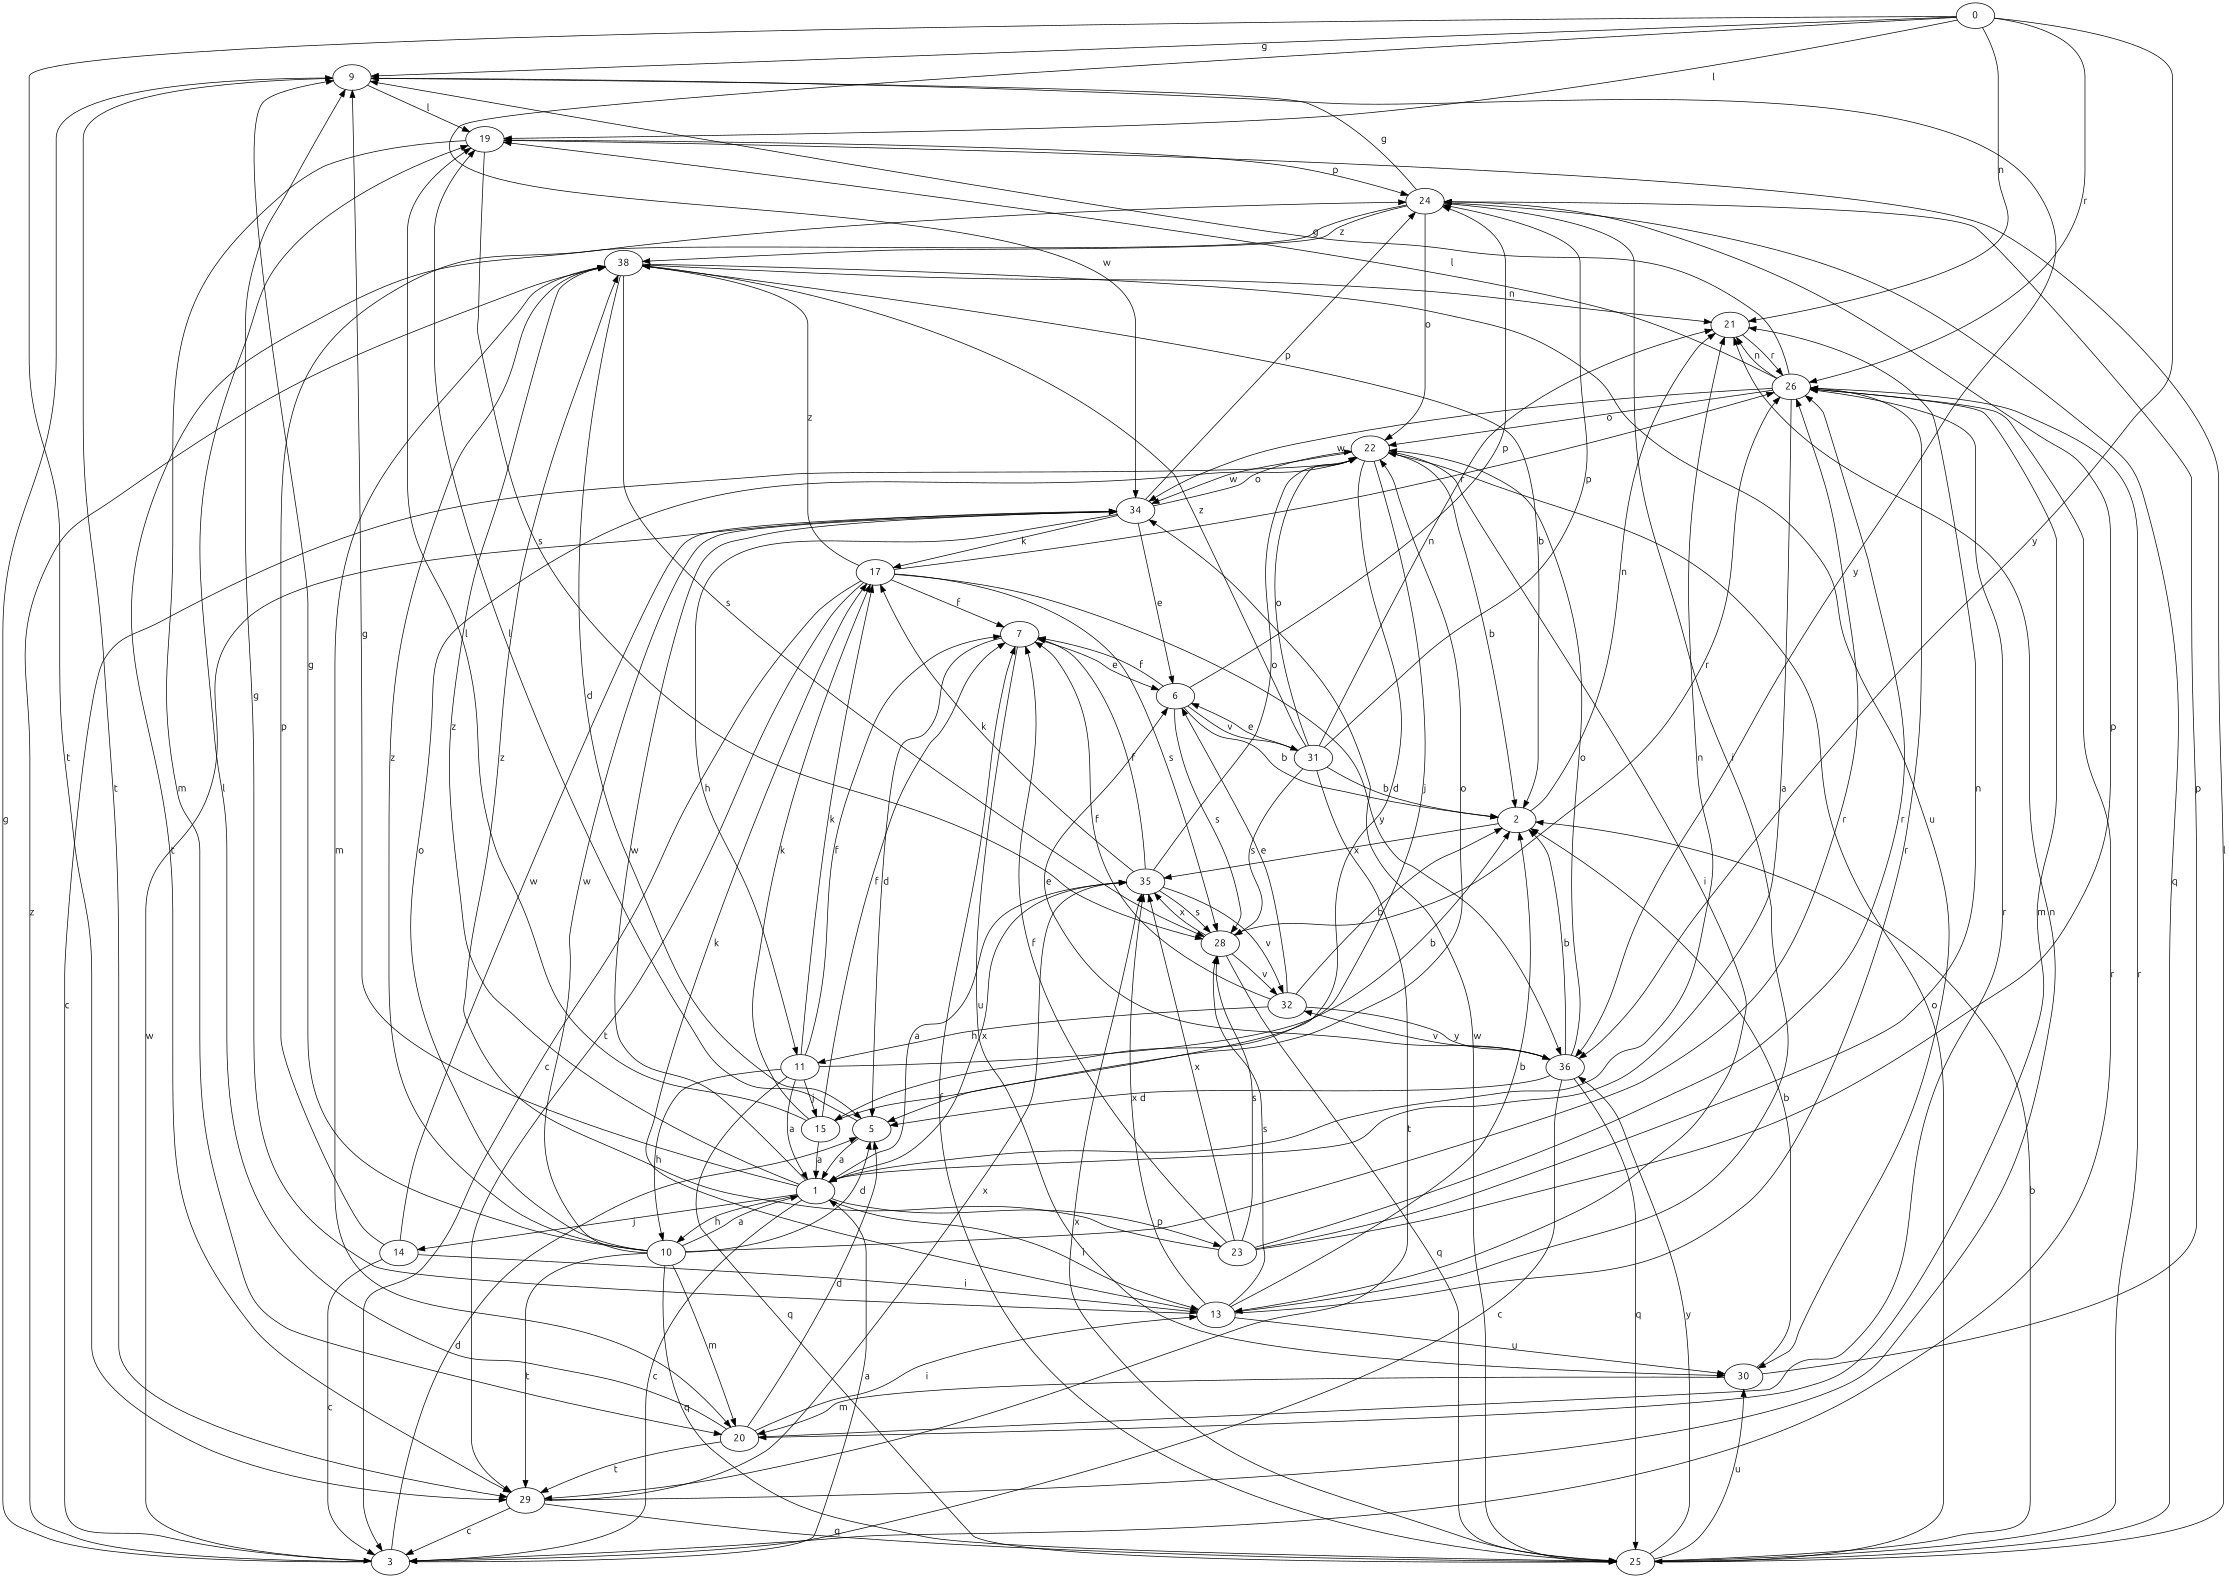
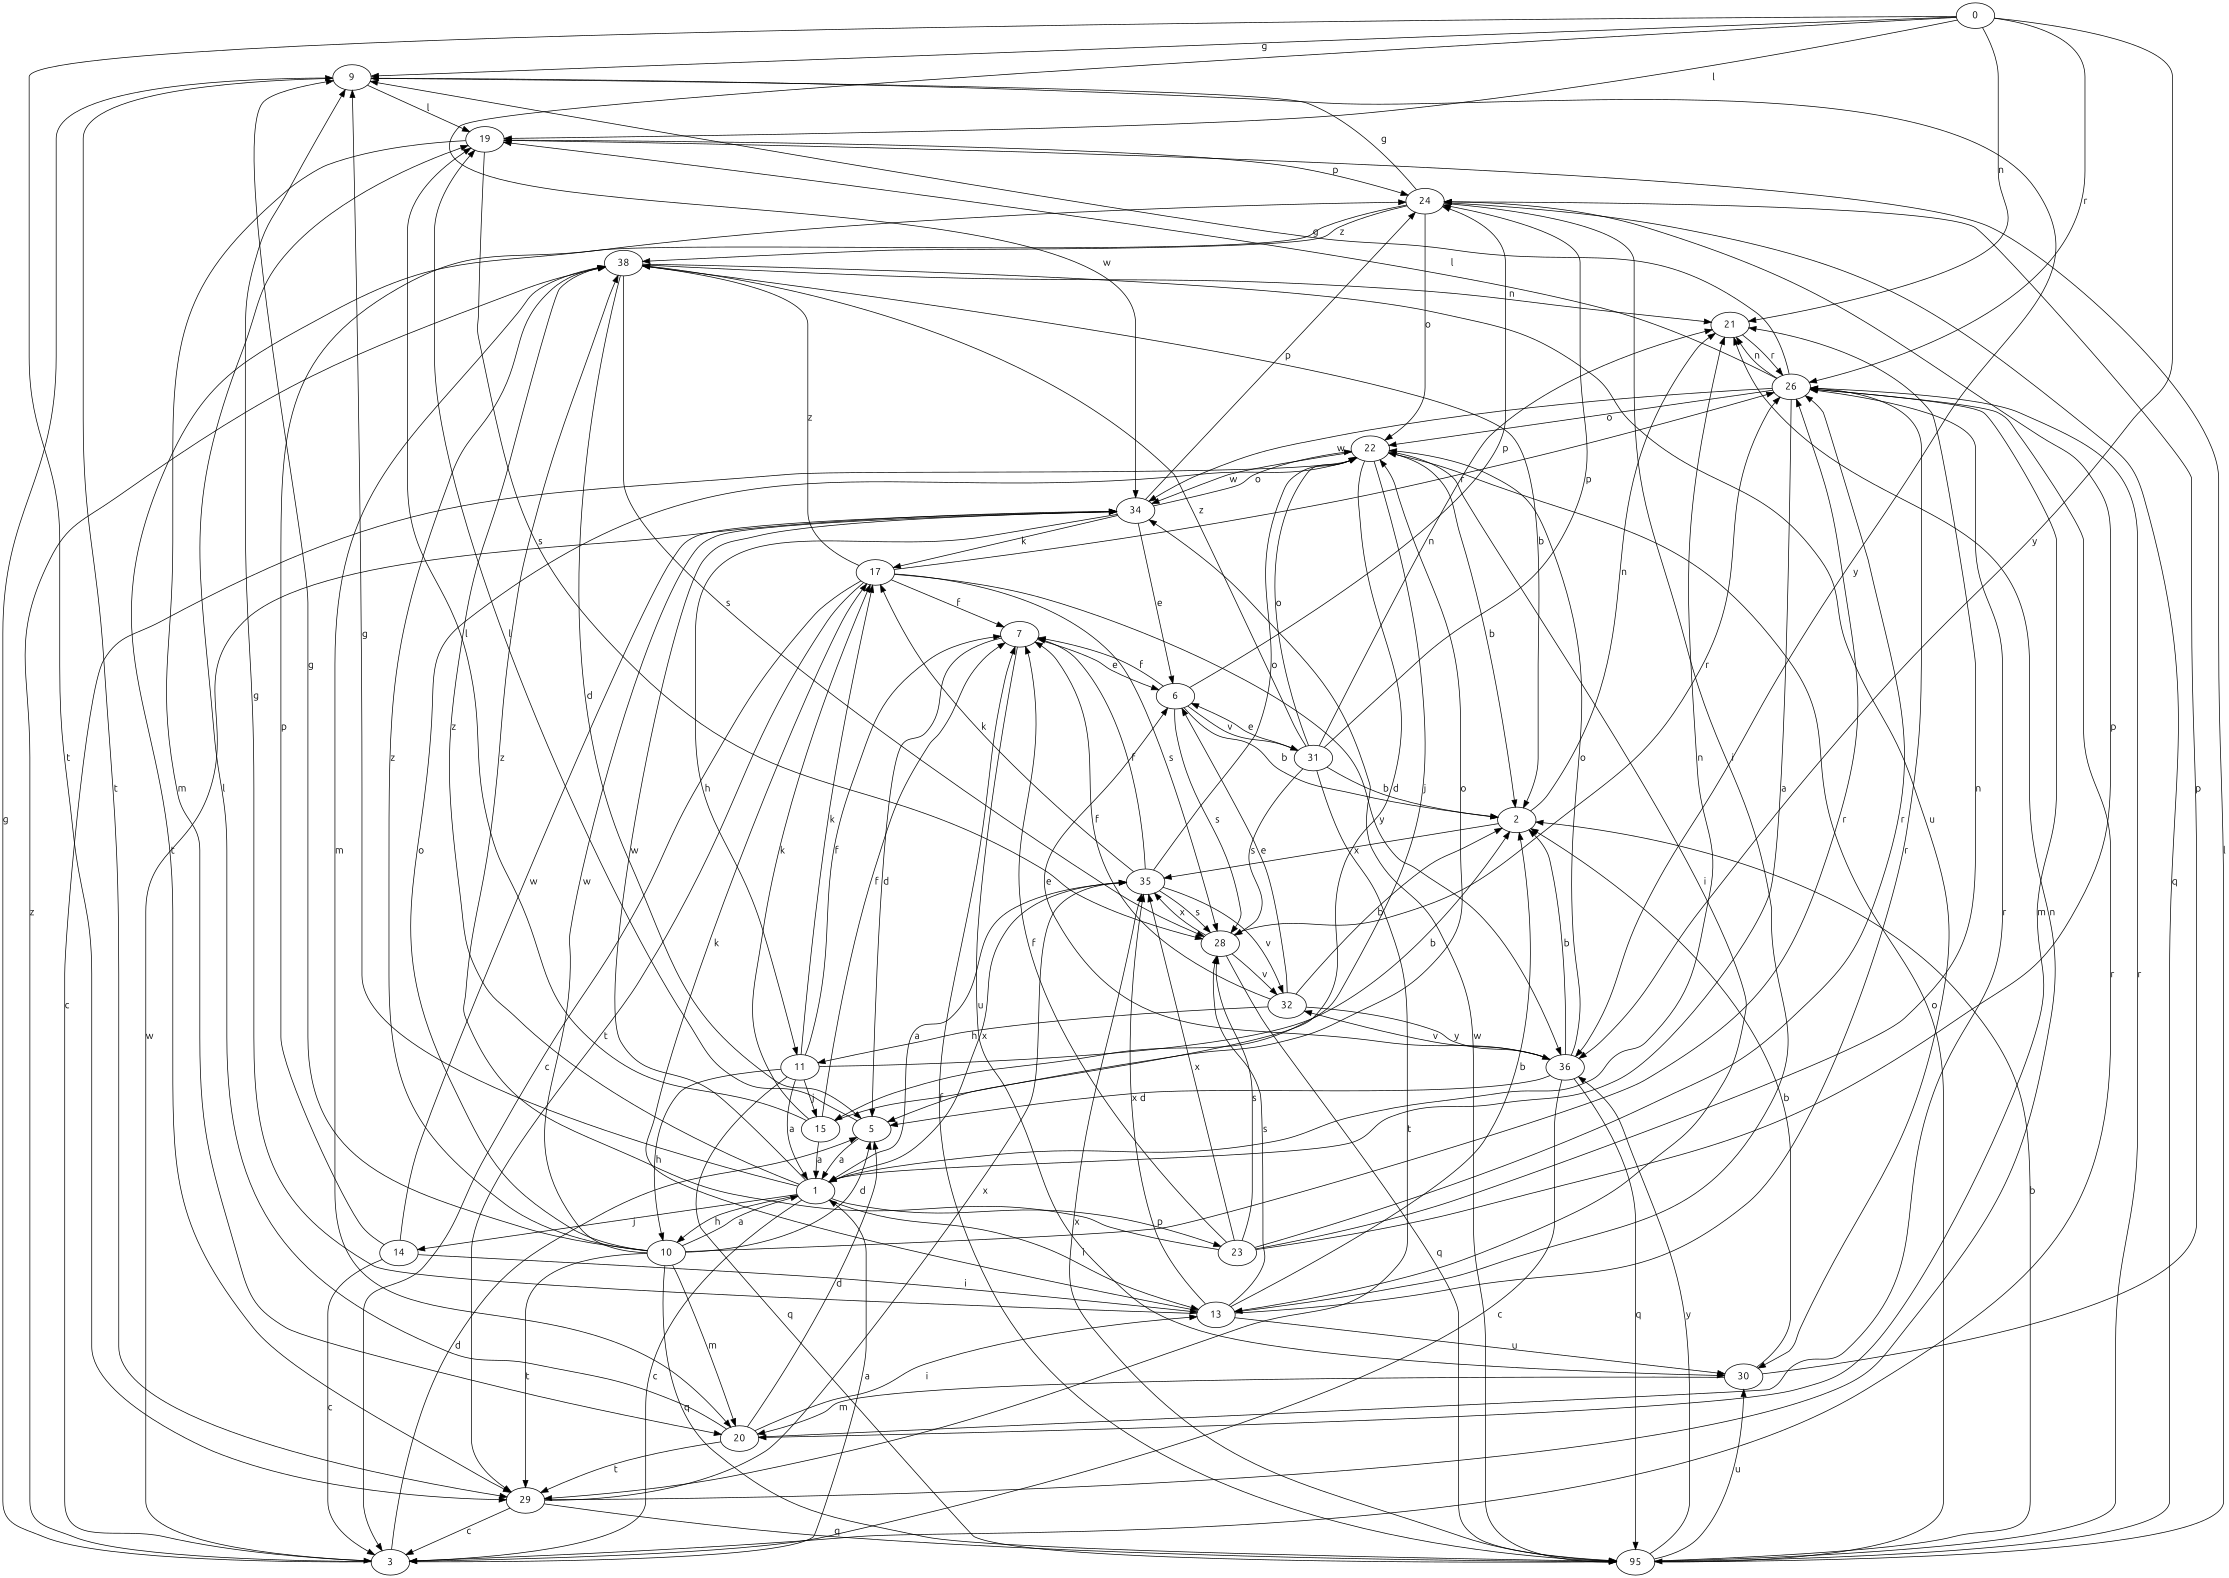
node "25": label "25" -> "95"
